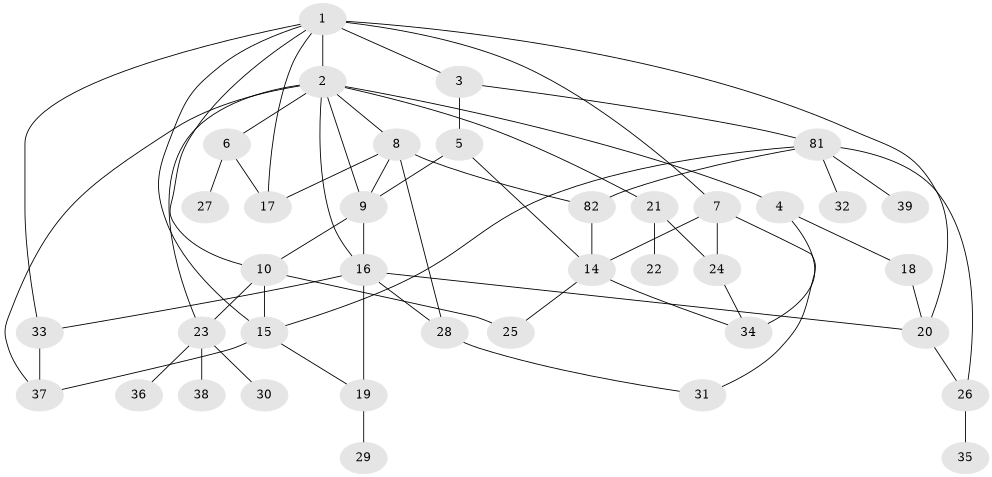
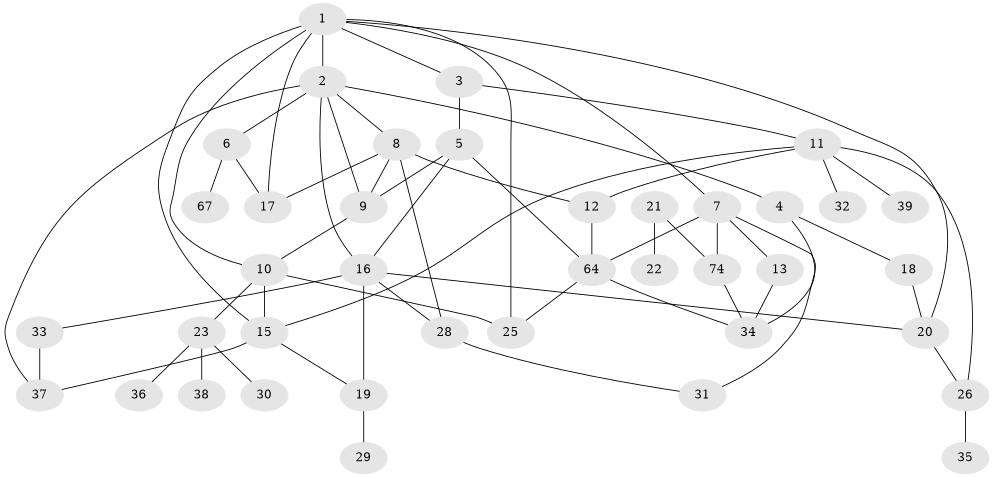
edge "1" -- "33": now "1" -- "25"
edge "2" -- "21": removed
node "81": label "81" -> "11"
edge "2" -- "23": removed
node "27": label "27" -> "67"
node "82": label "82" -> "12"
edge "9" -- "16": now "5" -- "16"
node "14": label "14" -> "64"
node "24": label "24" -> "74"
node "13": added
